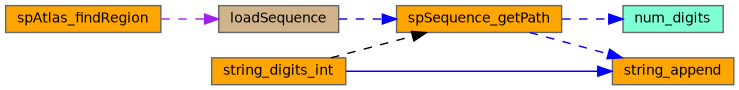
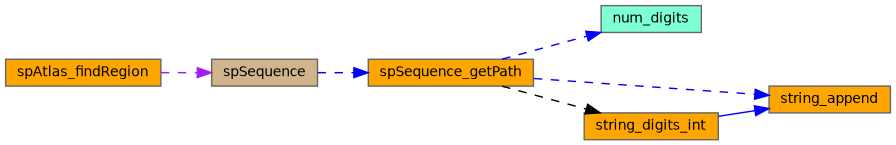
node "loadSequence": label "loadSequence" -> "spSequence"
edge "string_digits_int" -> "spSequence_getPath": reversed
